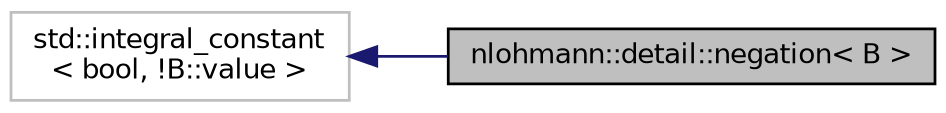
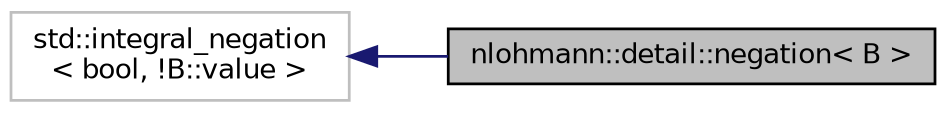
node "std::integral_constant < bool, !B::value >": label "std::integral_constant < bool, !B::value >" -> "std::integral_negation < bool, !B::value >"
